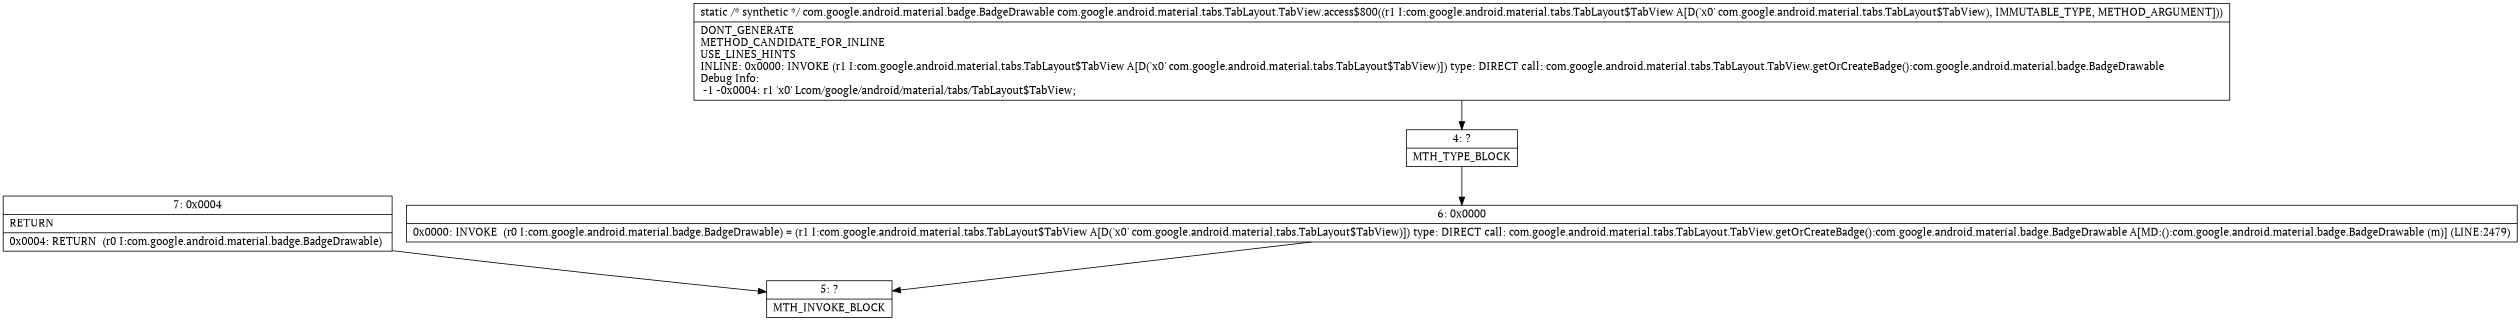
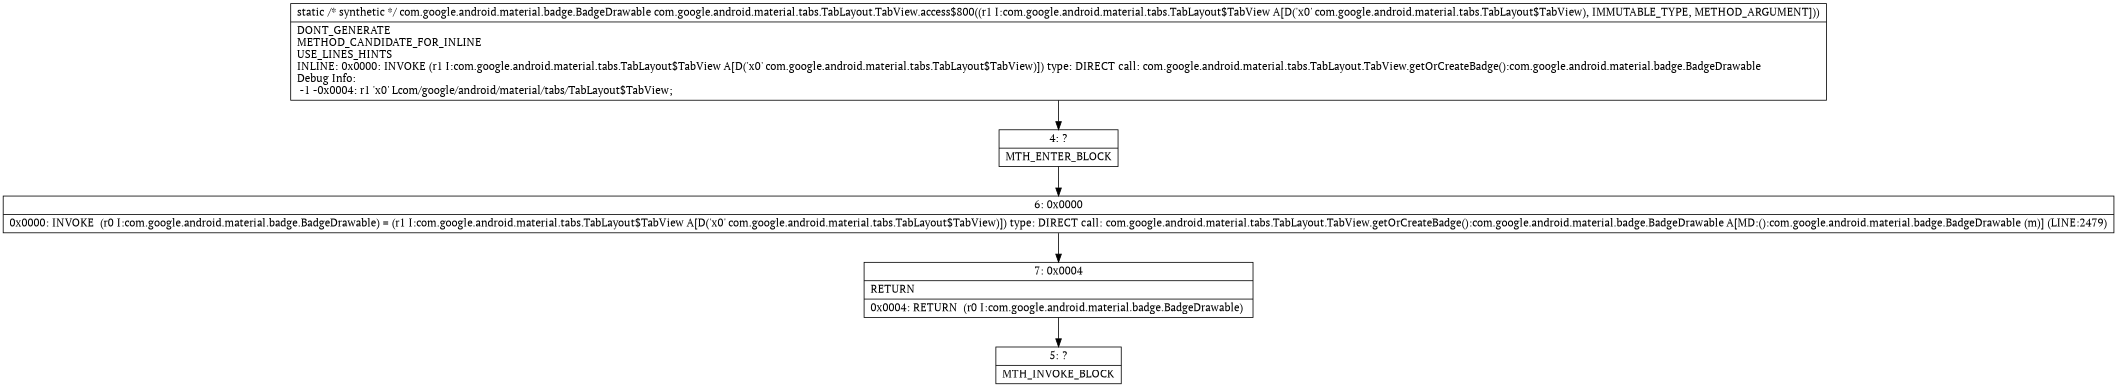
node "4: ?": text "MTH_TYPE_BLOCK" -> "MTH_ENTER_BLOCK"
edge "6: 0x0000" -> "5: ?": now "6: 0x0000" -> "7: 0x0004"
